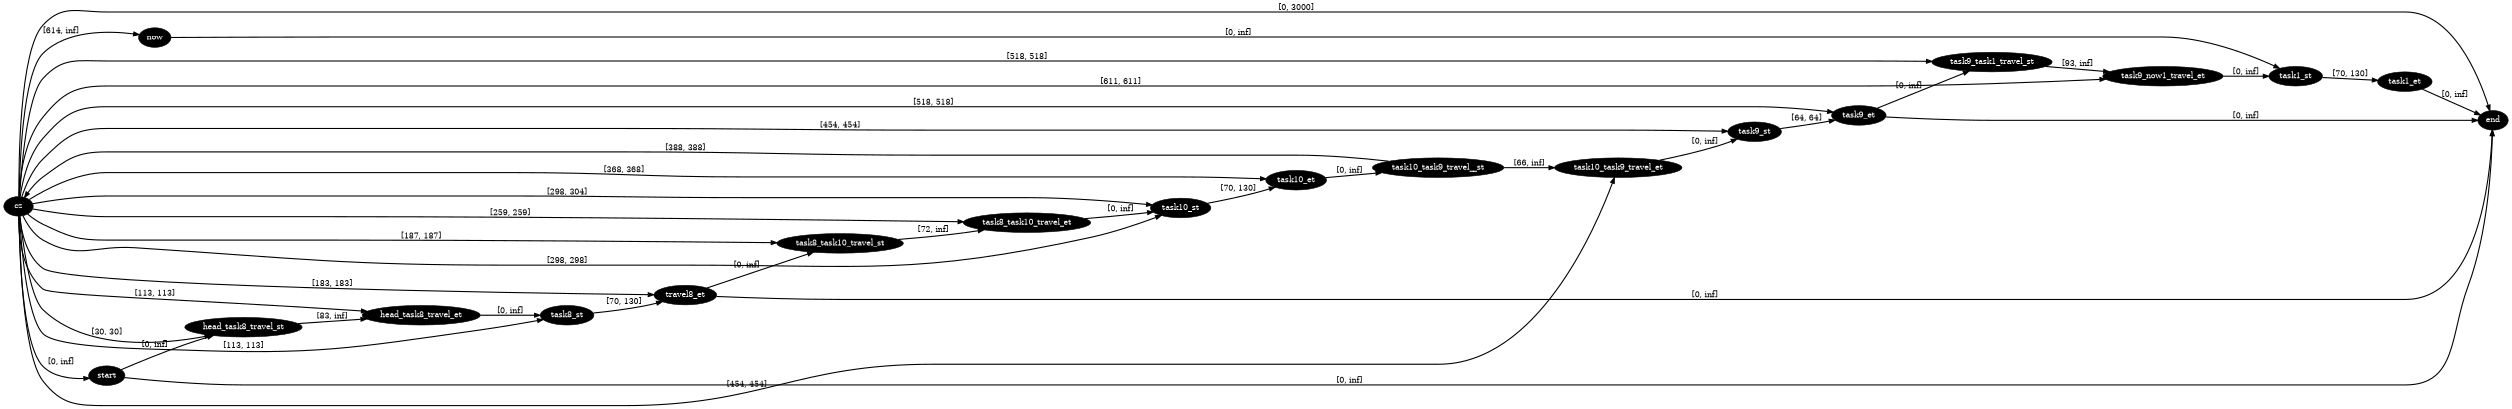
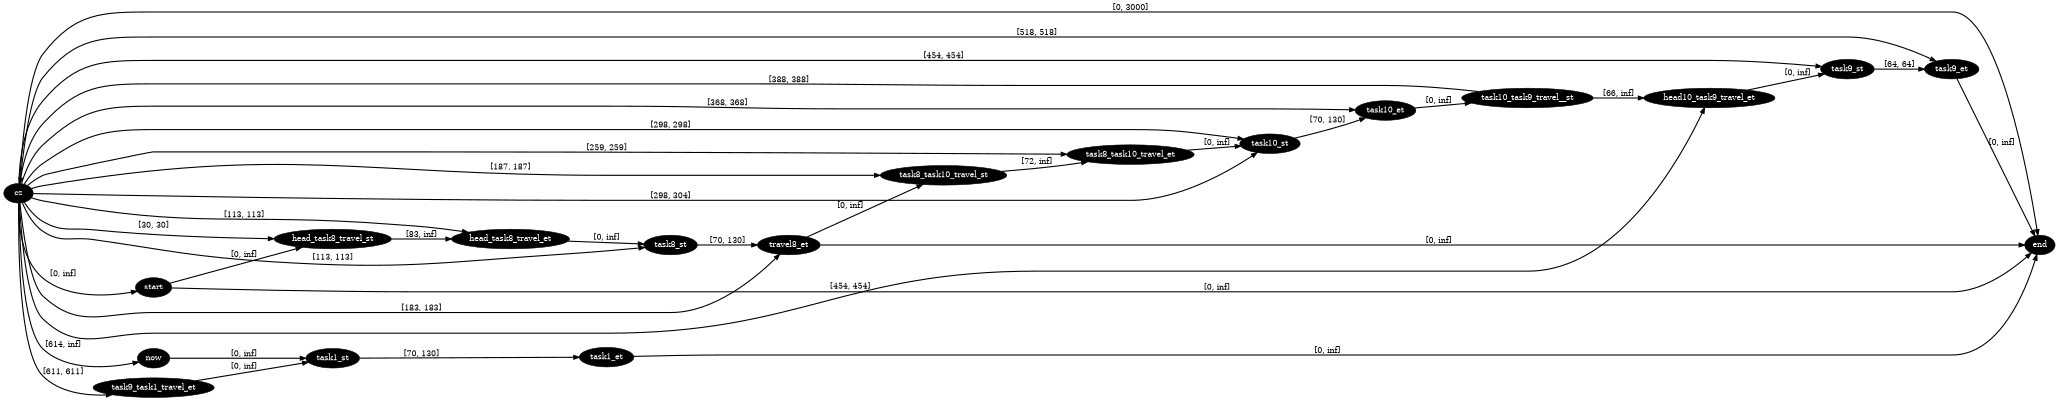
node "task9_task1_travel_st": removed
node "task9_now1_travel_et": label "task9_now1_travel_et" -> "task9_task1_travel_et"
node "task10_task9_travel_et": label "task10_task9_travel_et" -> "head10_task9_travel_et"
